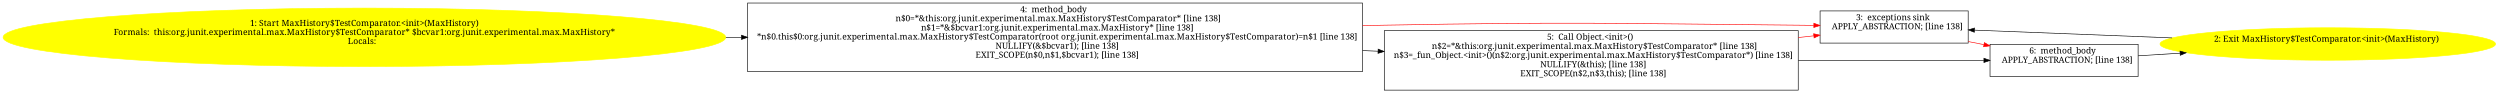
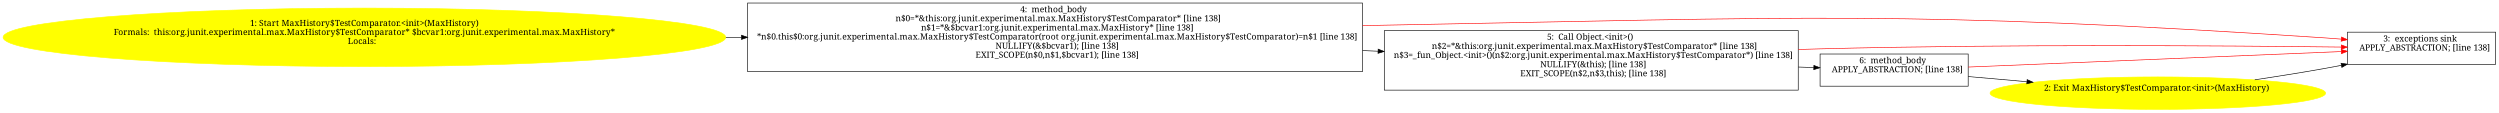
edge "3:  exceptions sink APPLY_ABSTRACTION; [line 138]" -> "6:  method_body APPLY_ABSTRACTION; [line 138]": reversed
